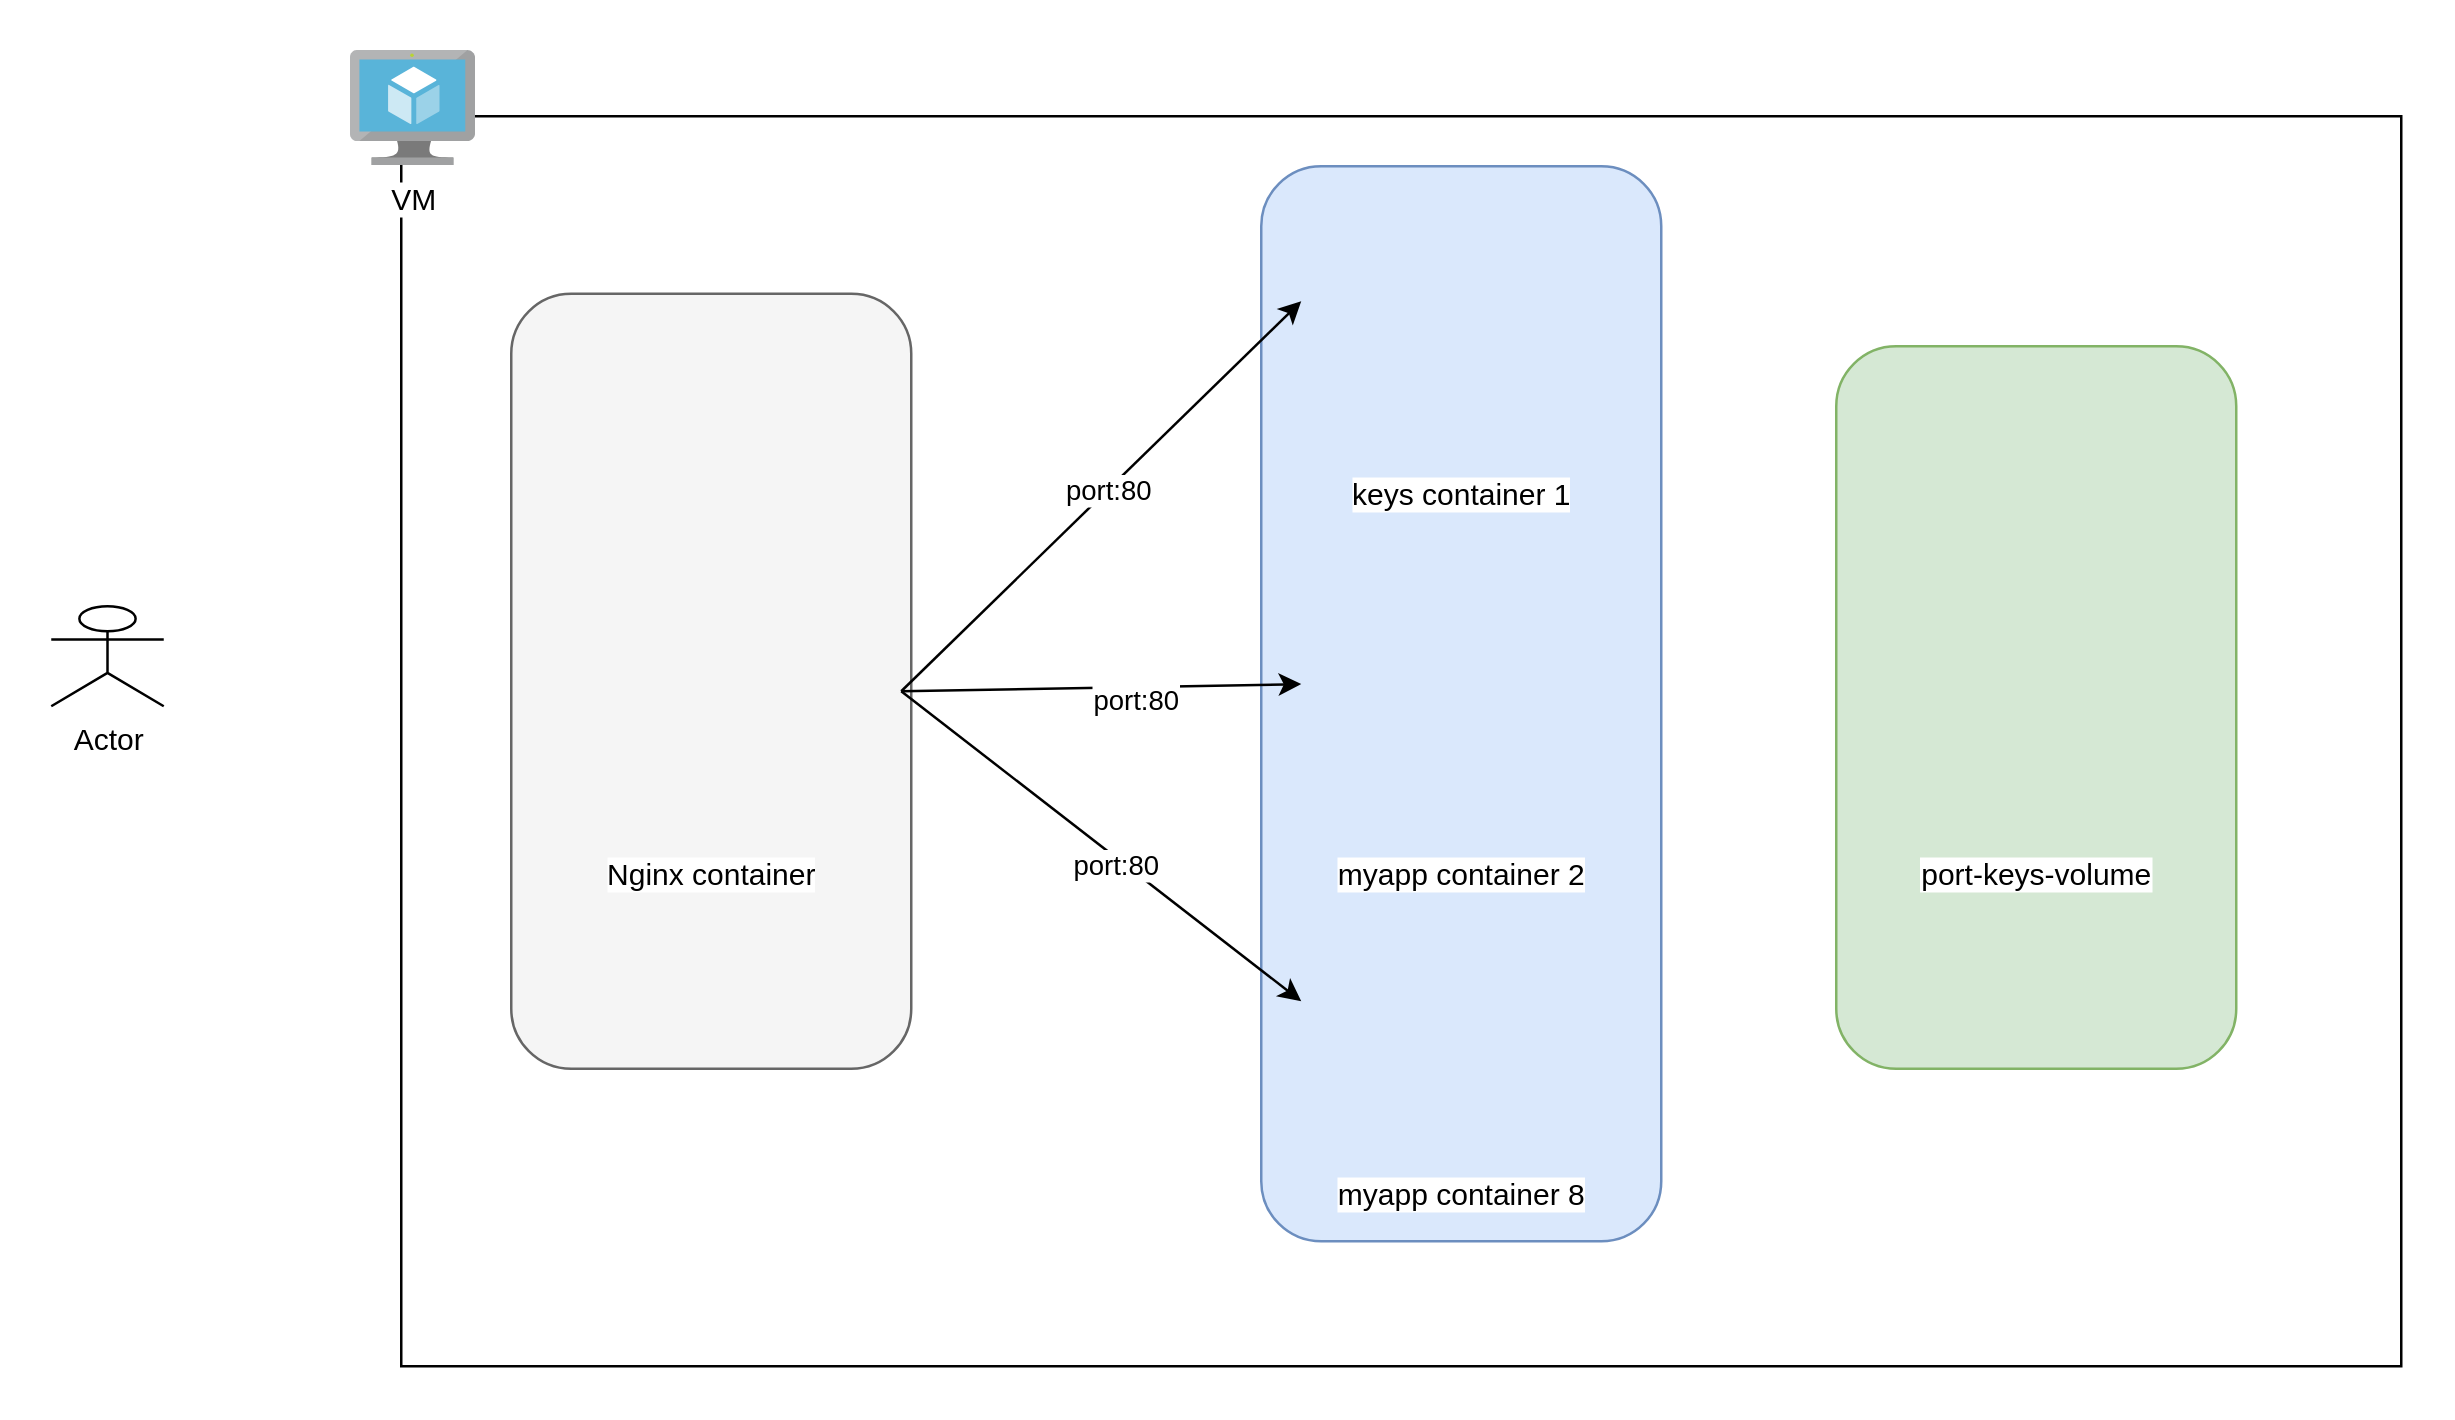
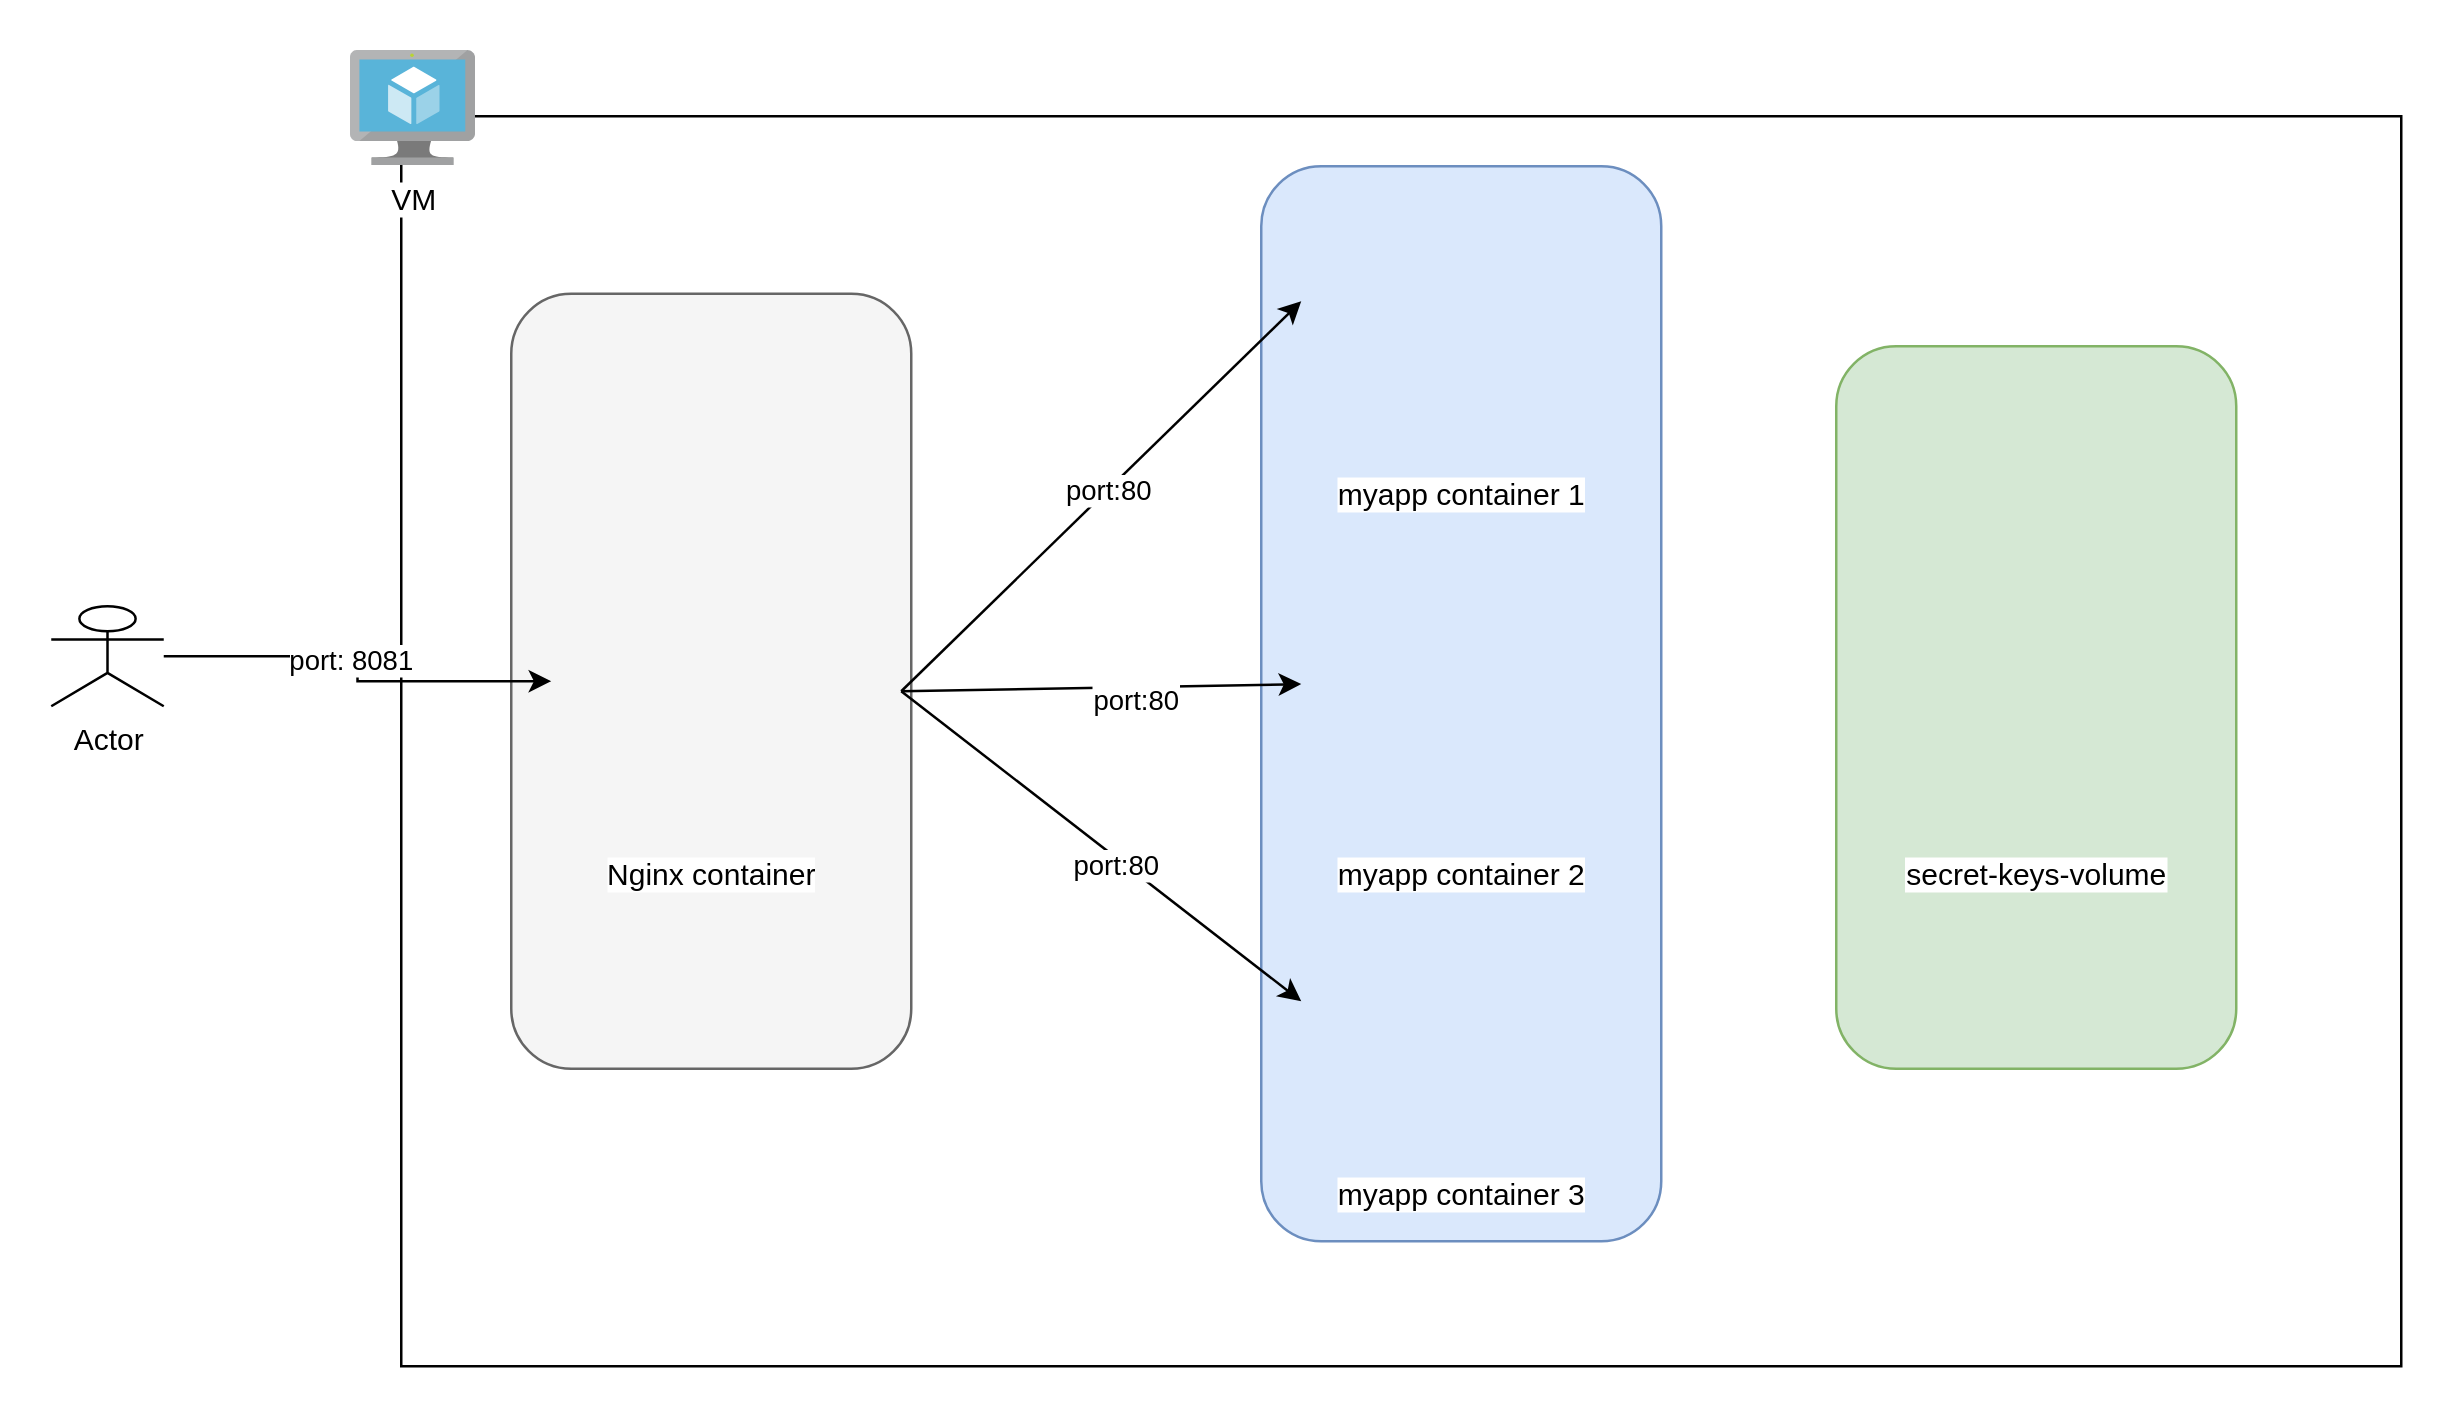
node "keys container 1": label "keys container 1" -> "myapp container 1"
edge "Actor" -> "Nginx container": added, label "port: 8081"
node "port-keys-volume": label "port-keys-volume" -> "secret-keys-volume"
node "myapp container 8": label "myapp container 8" -> "myapp container 3"
